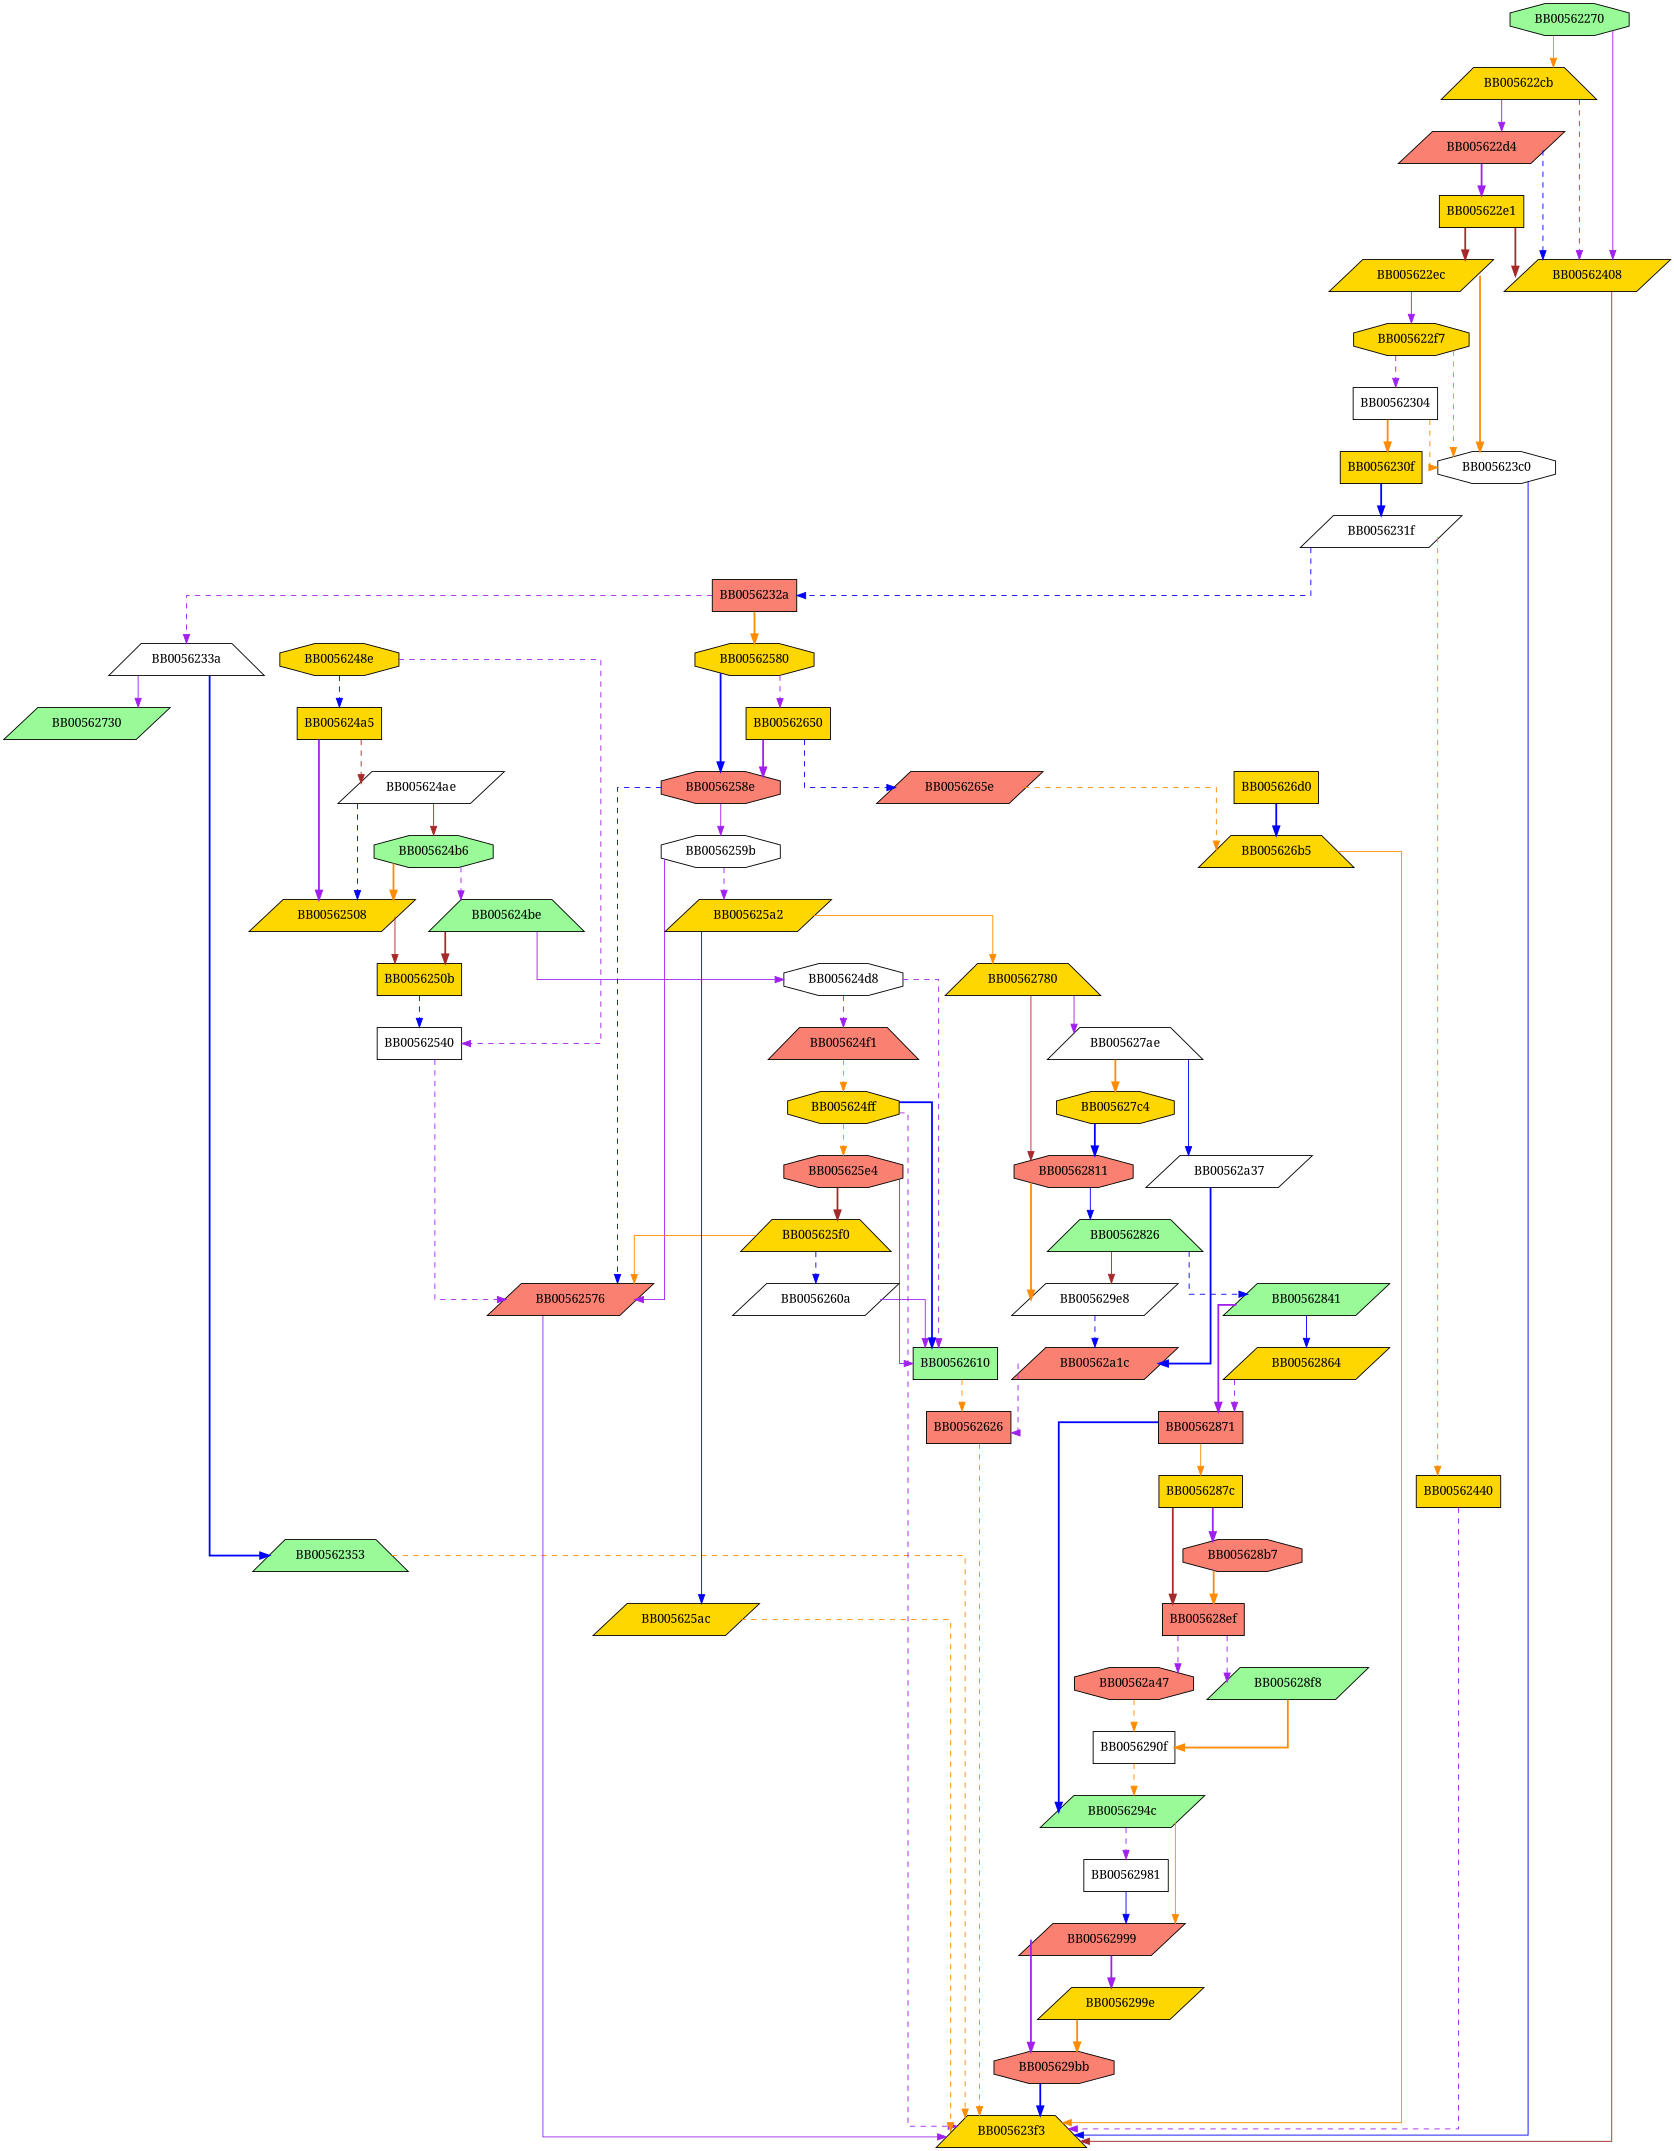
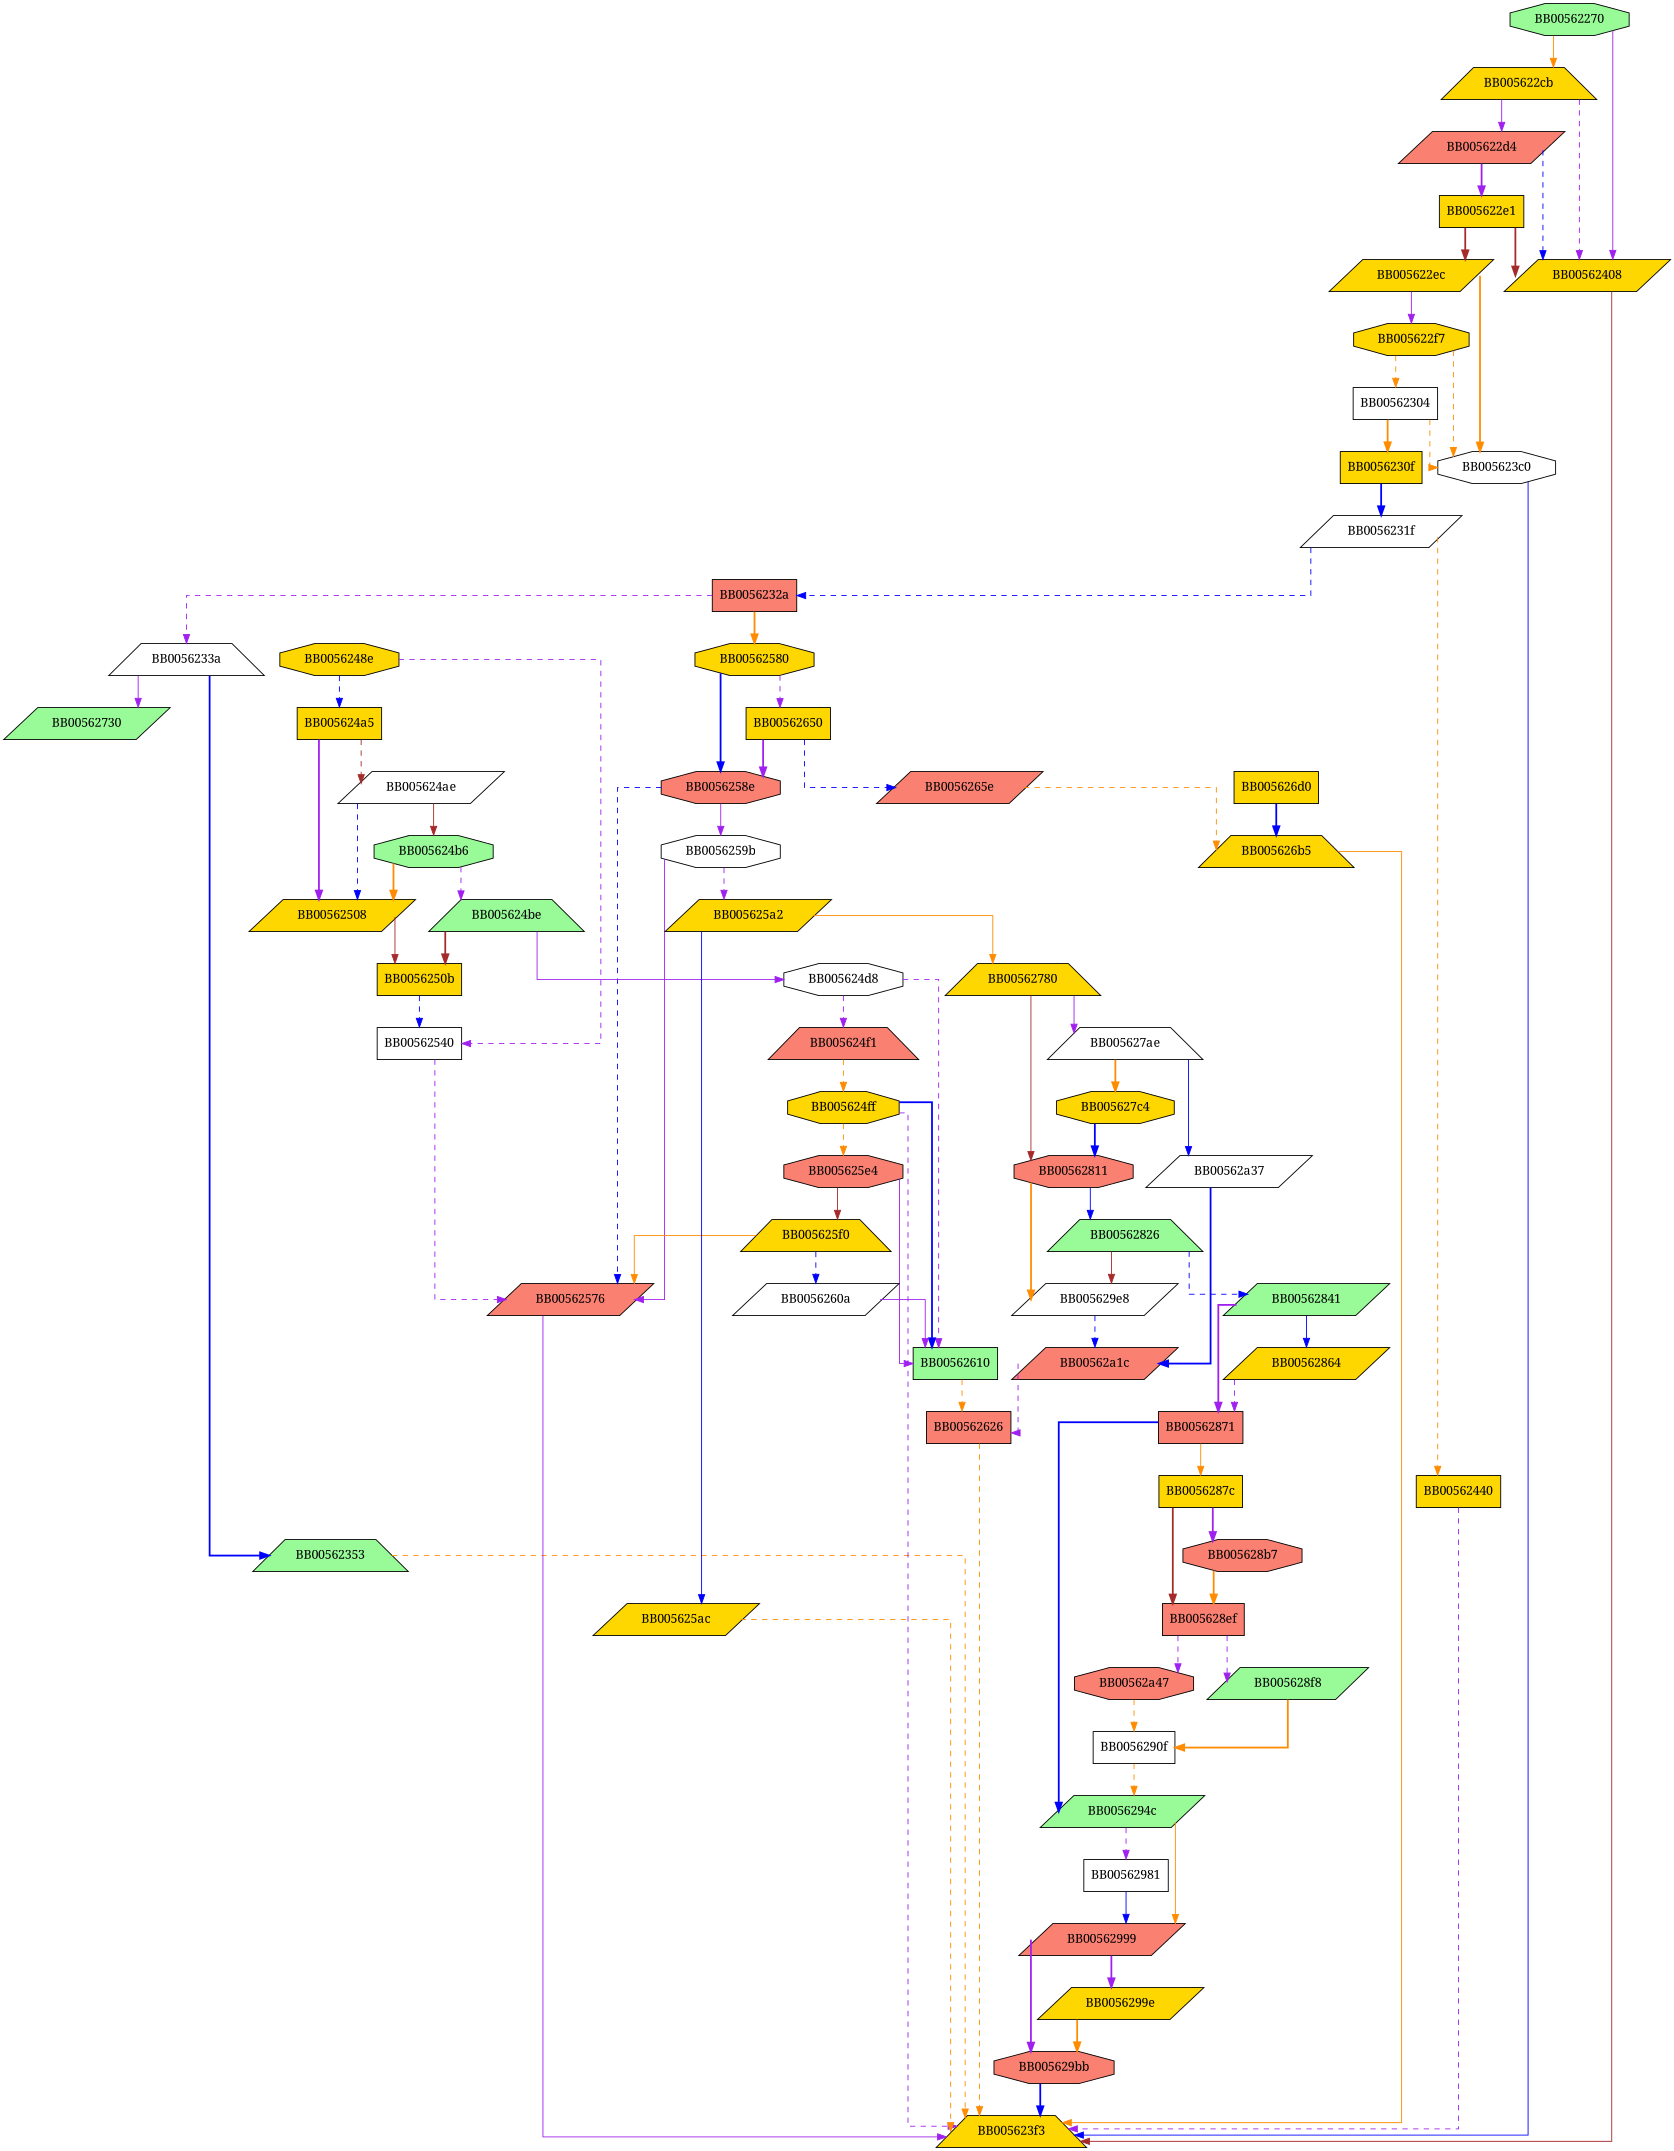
edge "BB005622f7" -> "BB00562304": color purple -> darkorange
edge "BB005625e4" -> "BB005625f0": style bold -> solid
